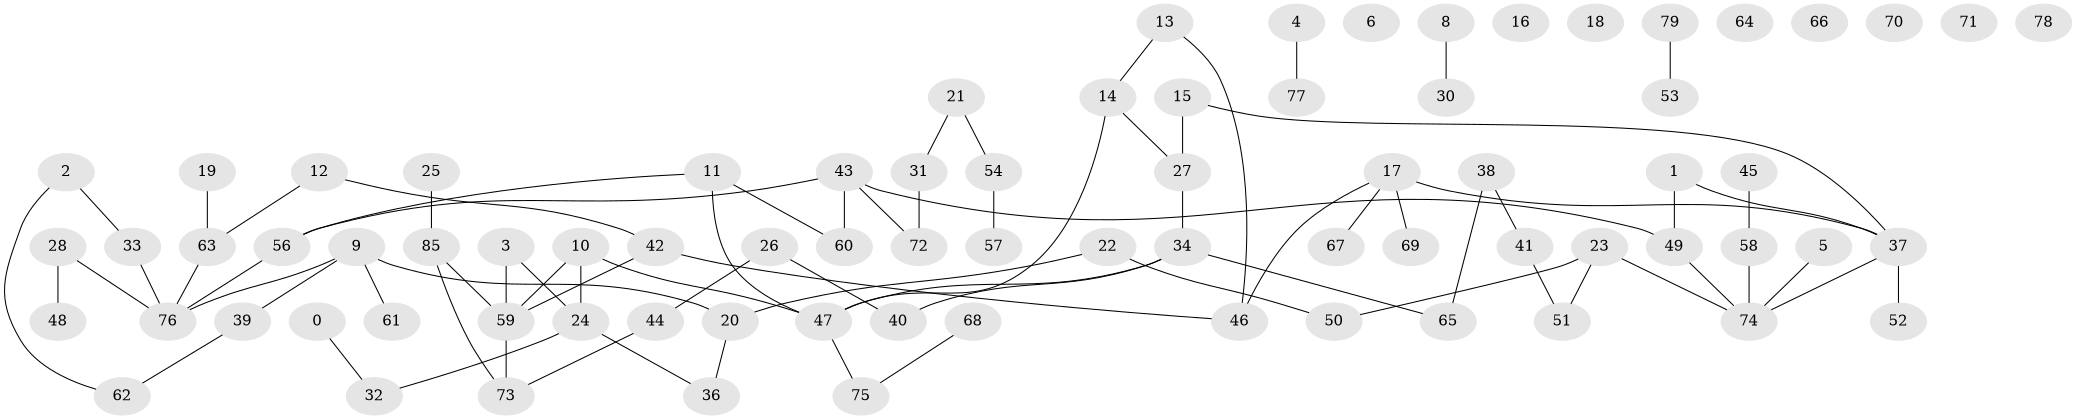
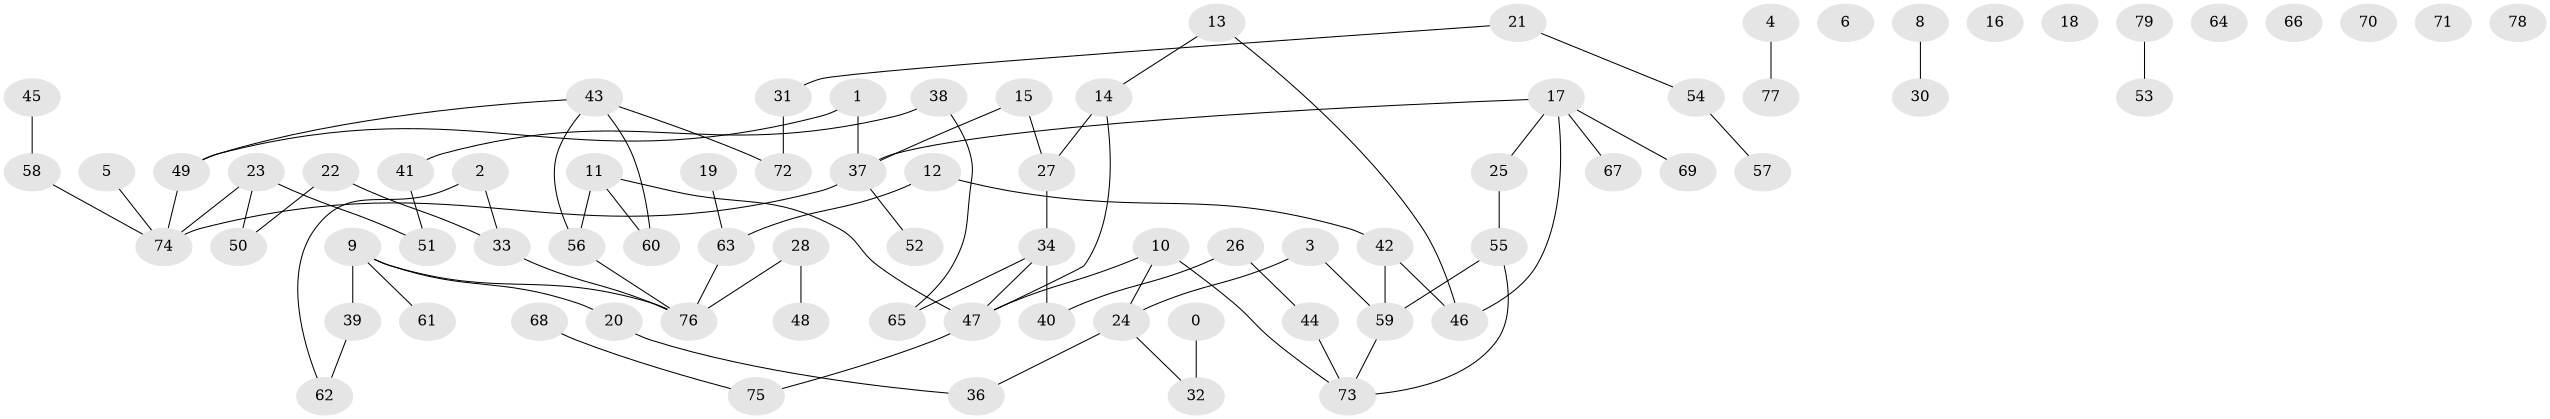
edge "17" -- "25": added
node "85": label "85" -> "55"
edge "10" -- "59": now "10" -- "73"
edge "22" -- "20": now "22" -- "33"
